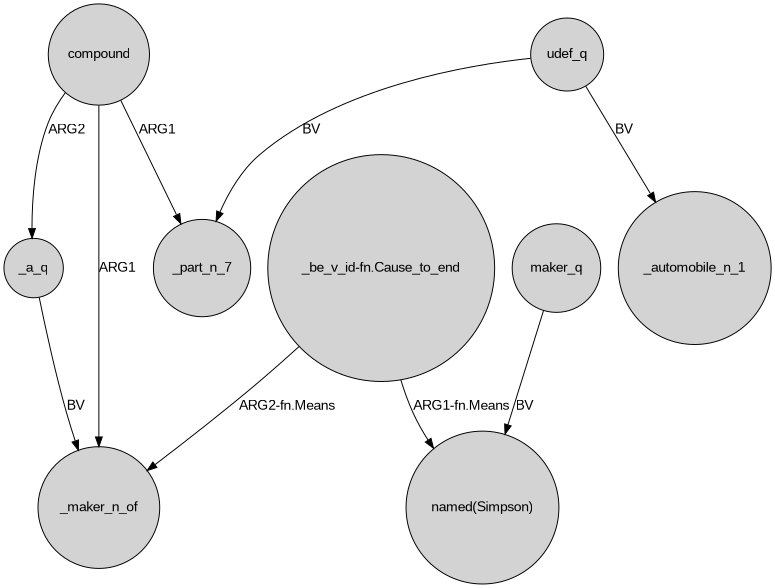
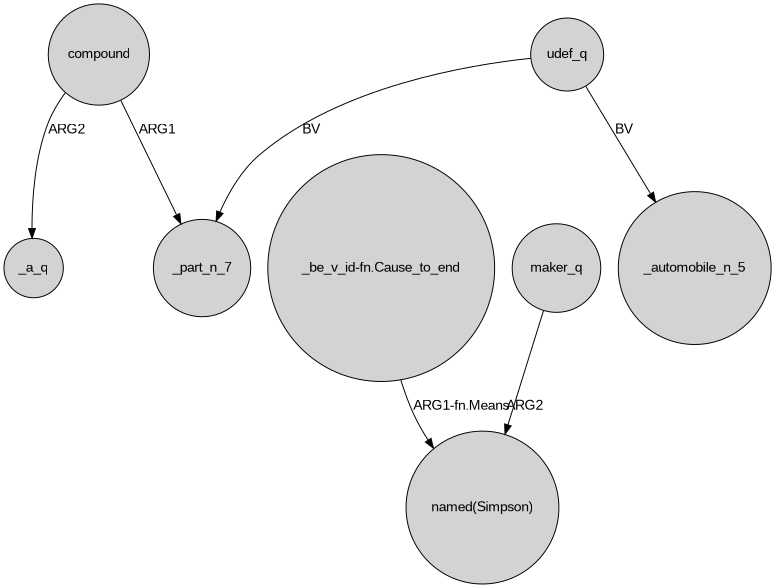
node "_automobile_n_1": label "_automobile_n_1" -> "_automobile_n_5"
edge "maker_q" -> "named(Simpson)": label "BV" -> "ARG2"
node "_maker_n_of": removed
